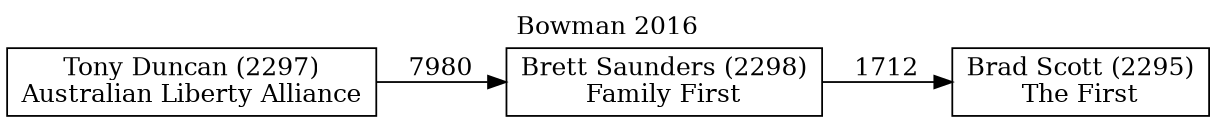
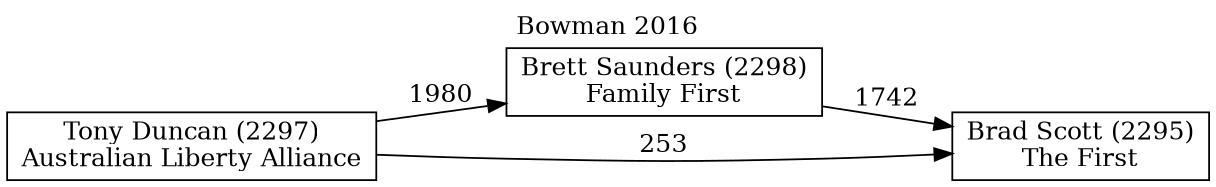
edge "Tony Duncan (2297) Australian Liberty Alliance" -> "Brett Saunders (2298) Family First": label "7980" -> "1980"
edge "Brett Saunders (2298) Family First" -> "Brad Scott (2295) The First": label "1712" -> "1742"
edge "Tony Duncan (2297) Australian Liberty Alliance" -> "Brad Scott (2295) The First": added, label "253"
